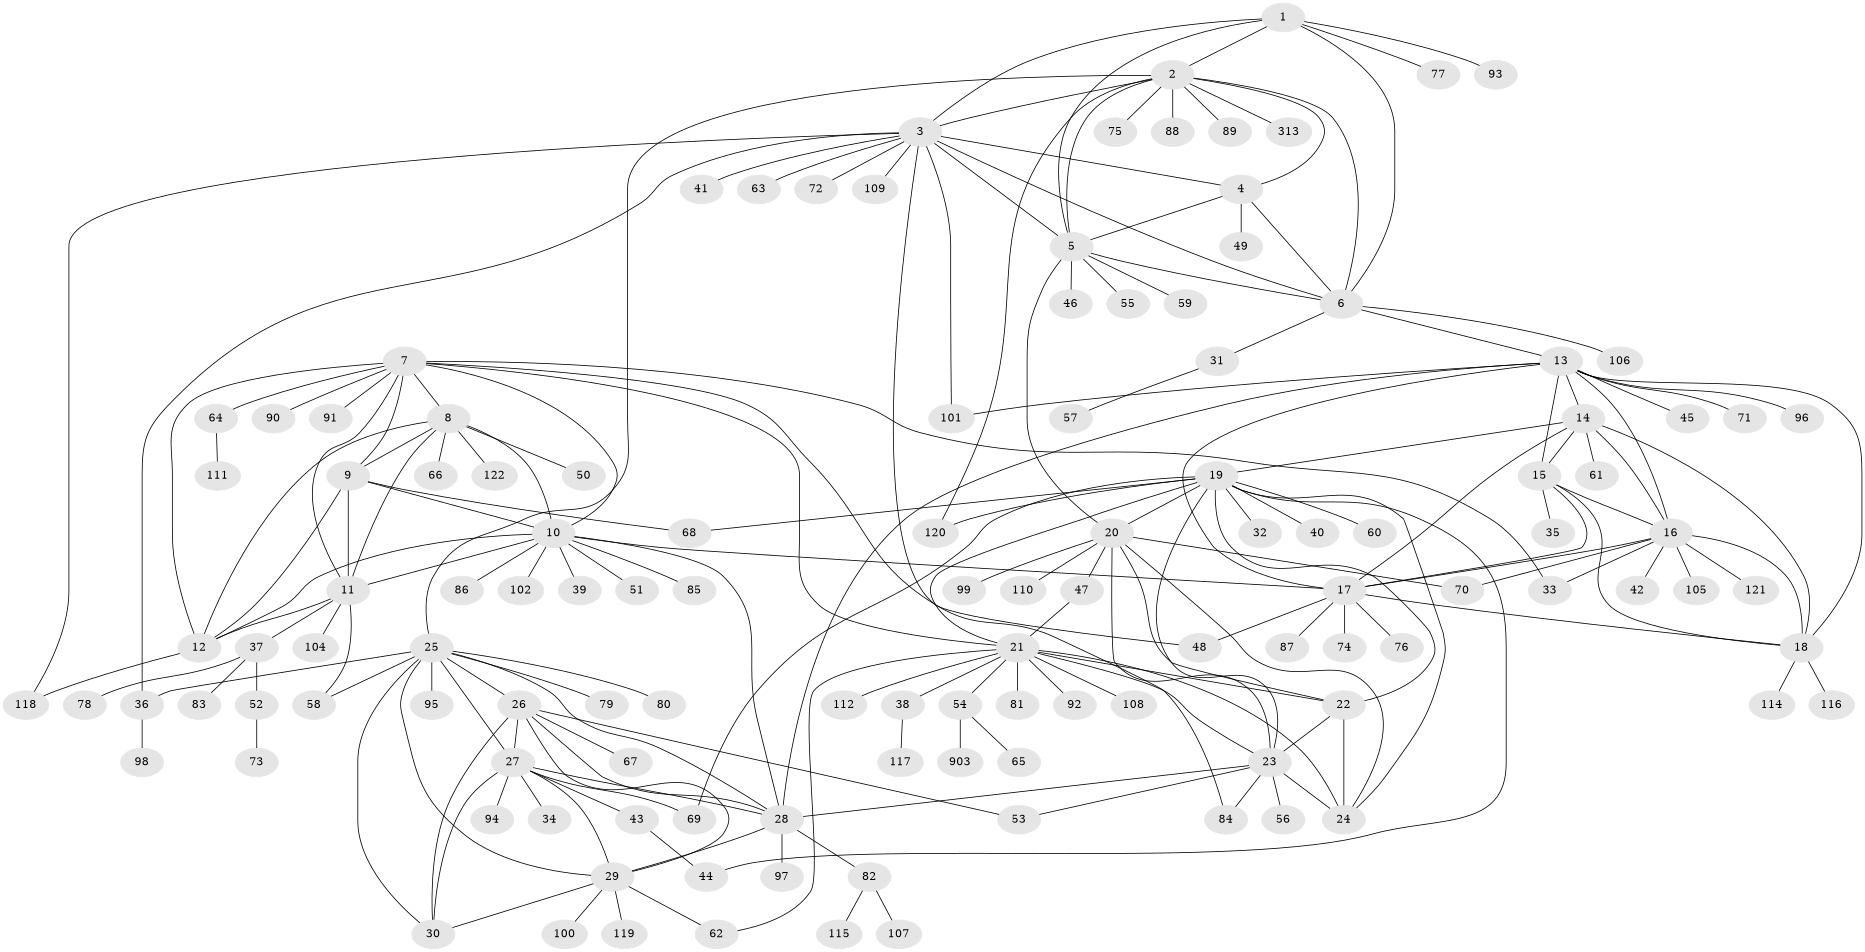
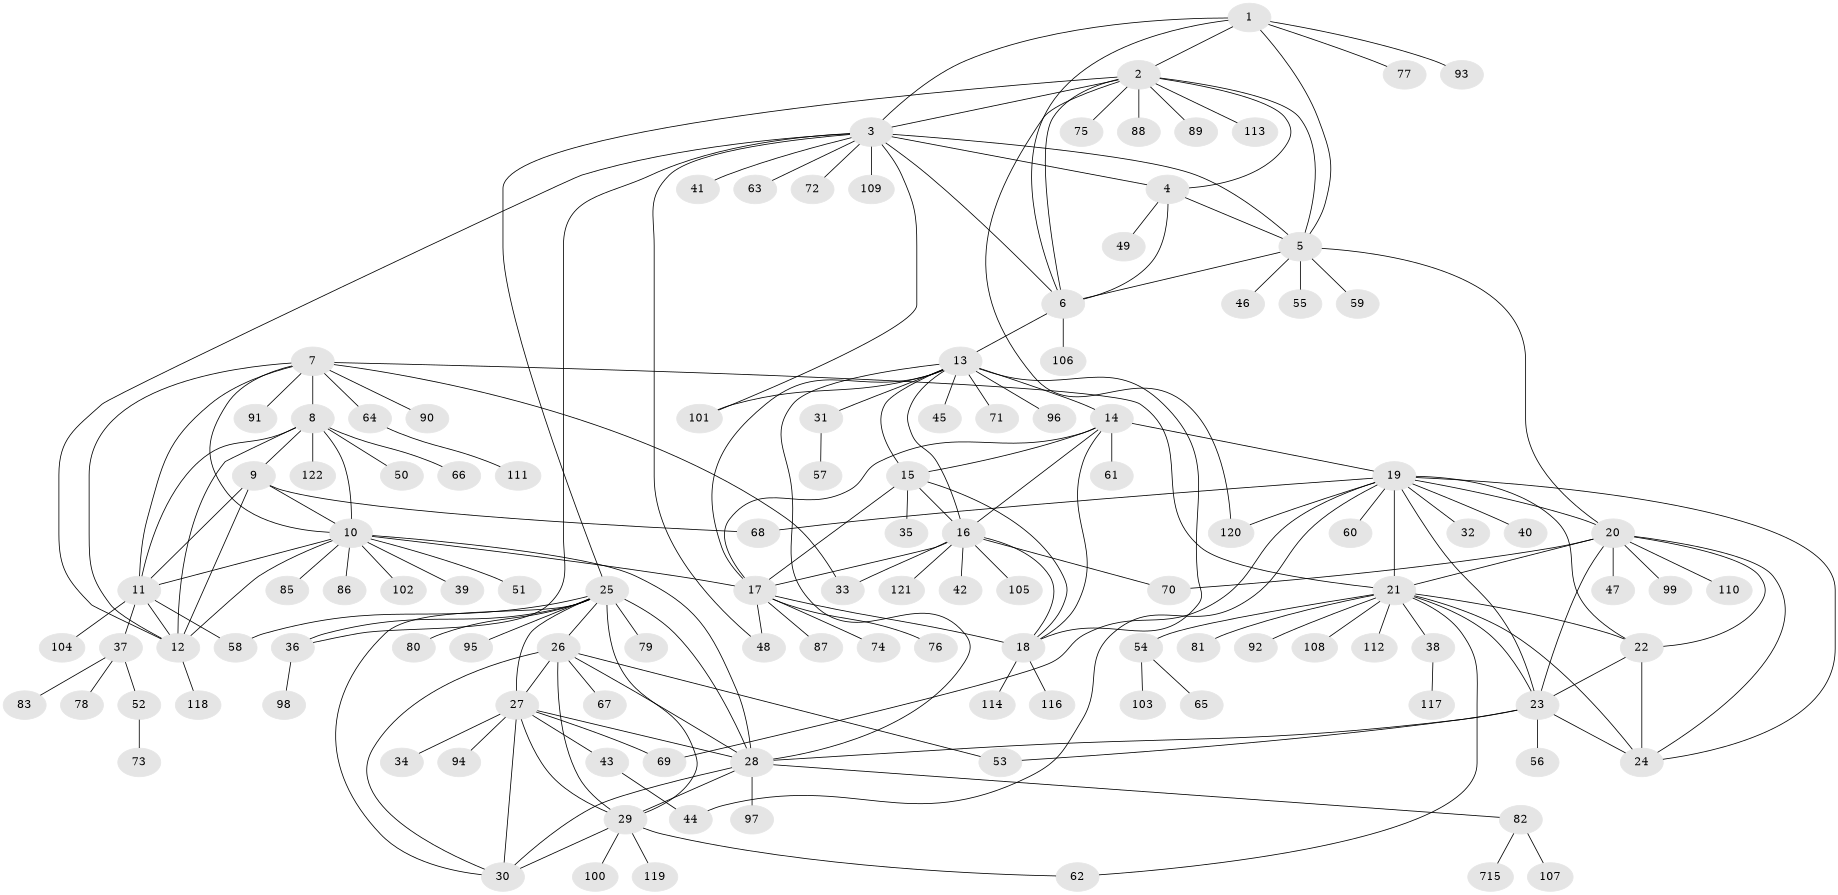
node "313": label "313" -> "113"
edge "3" -- "118": now "3" -- "12"
edge "6" -- "31": now "13" -- "31"
edge "7" -- "9": removed
edge "47" -- "21": now "20" -- "21"
node "903": label "903" -> "103"
edge "28" -- "30": added
node "84": removed
node "115": label "115" -> "715"
